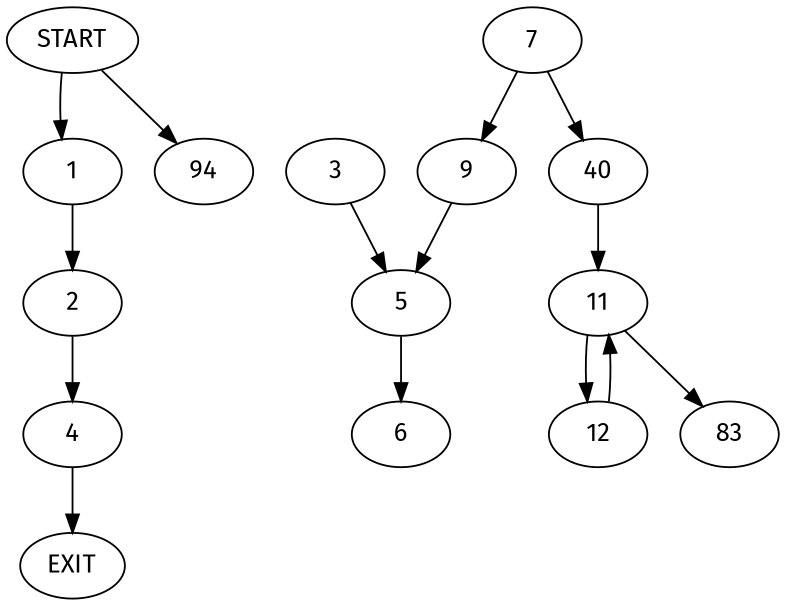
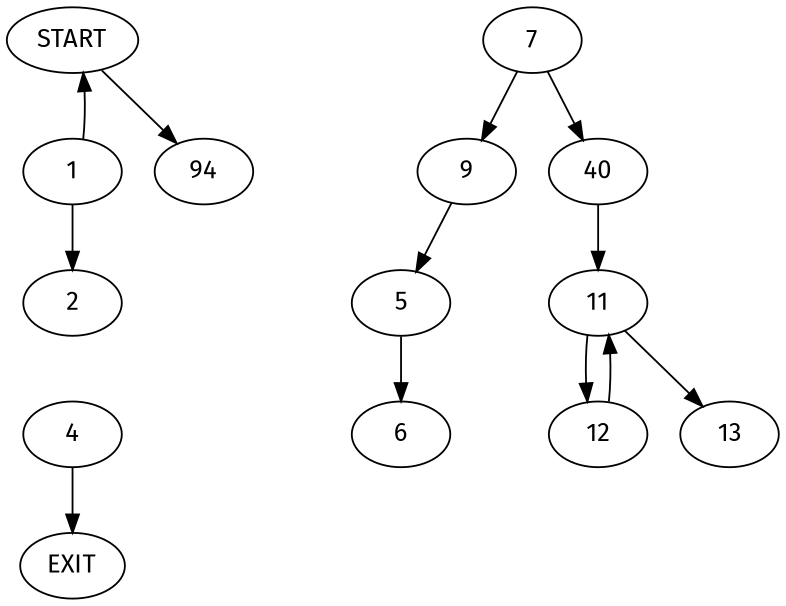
edge "START" -> "1": reversed
node "3": removed
edge "2" -> "4": removed
node "83": label "83" -> "13"
